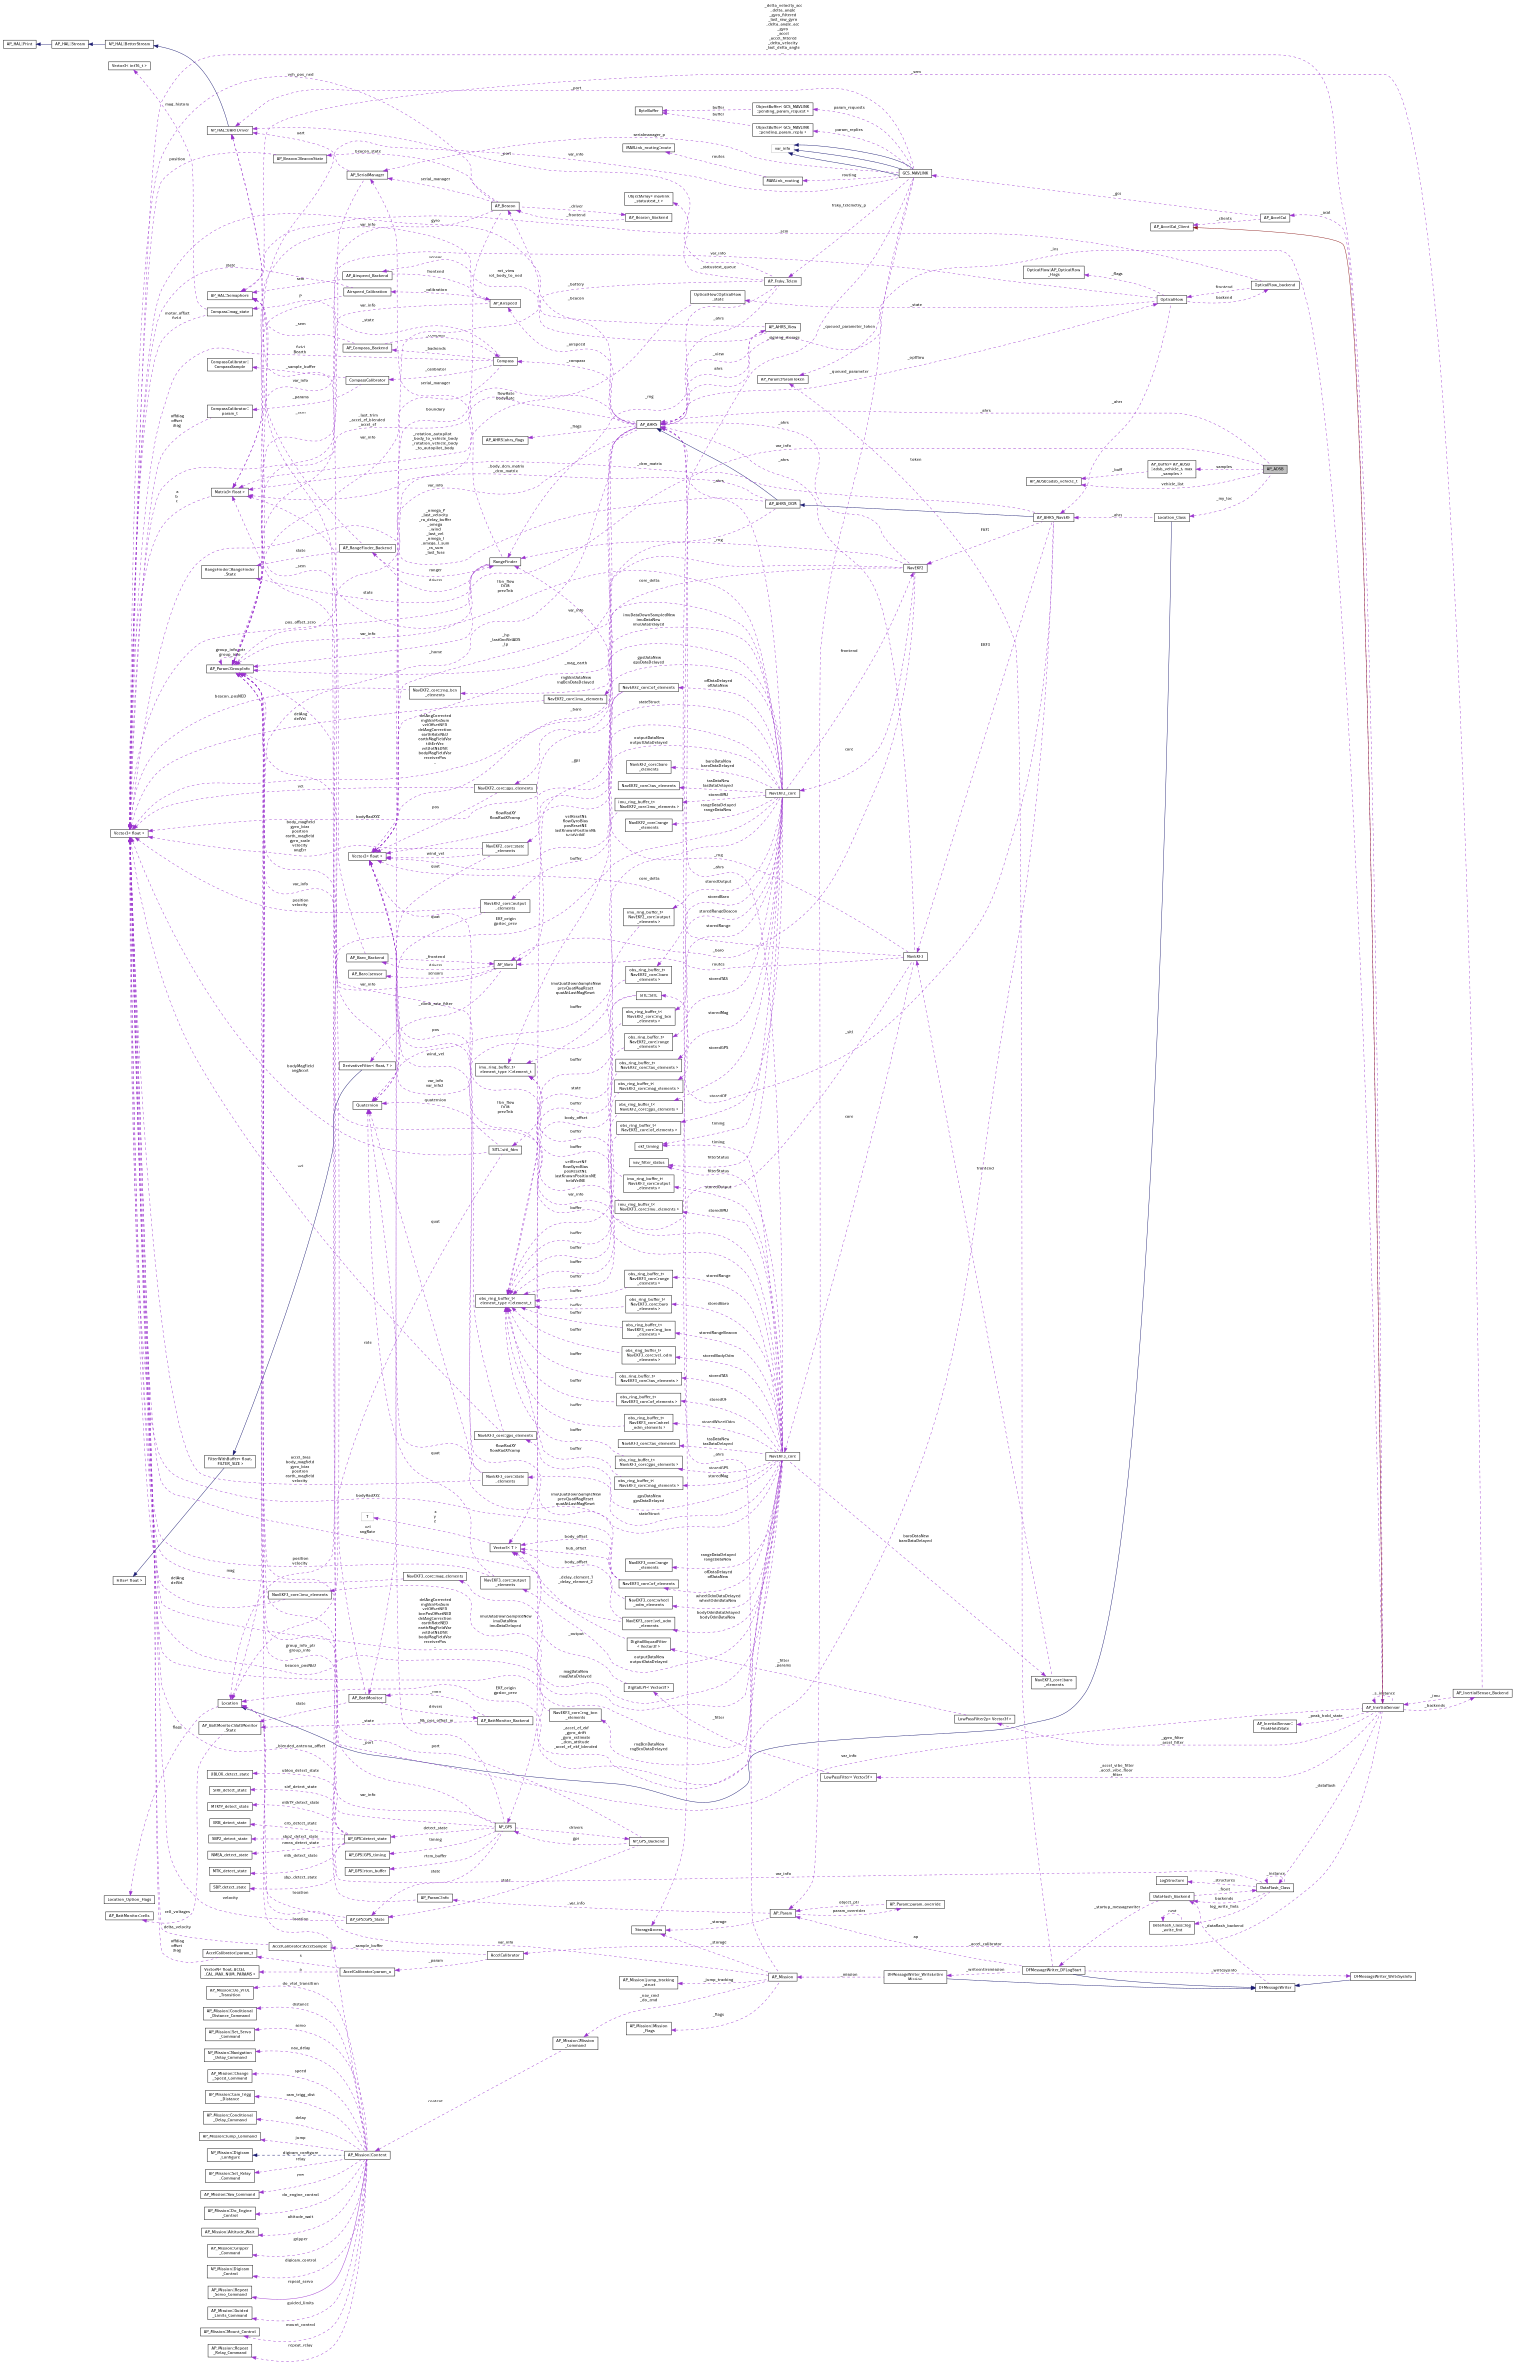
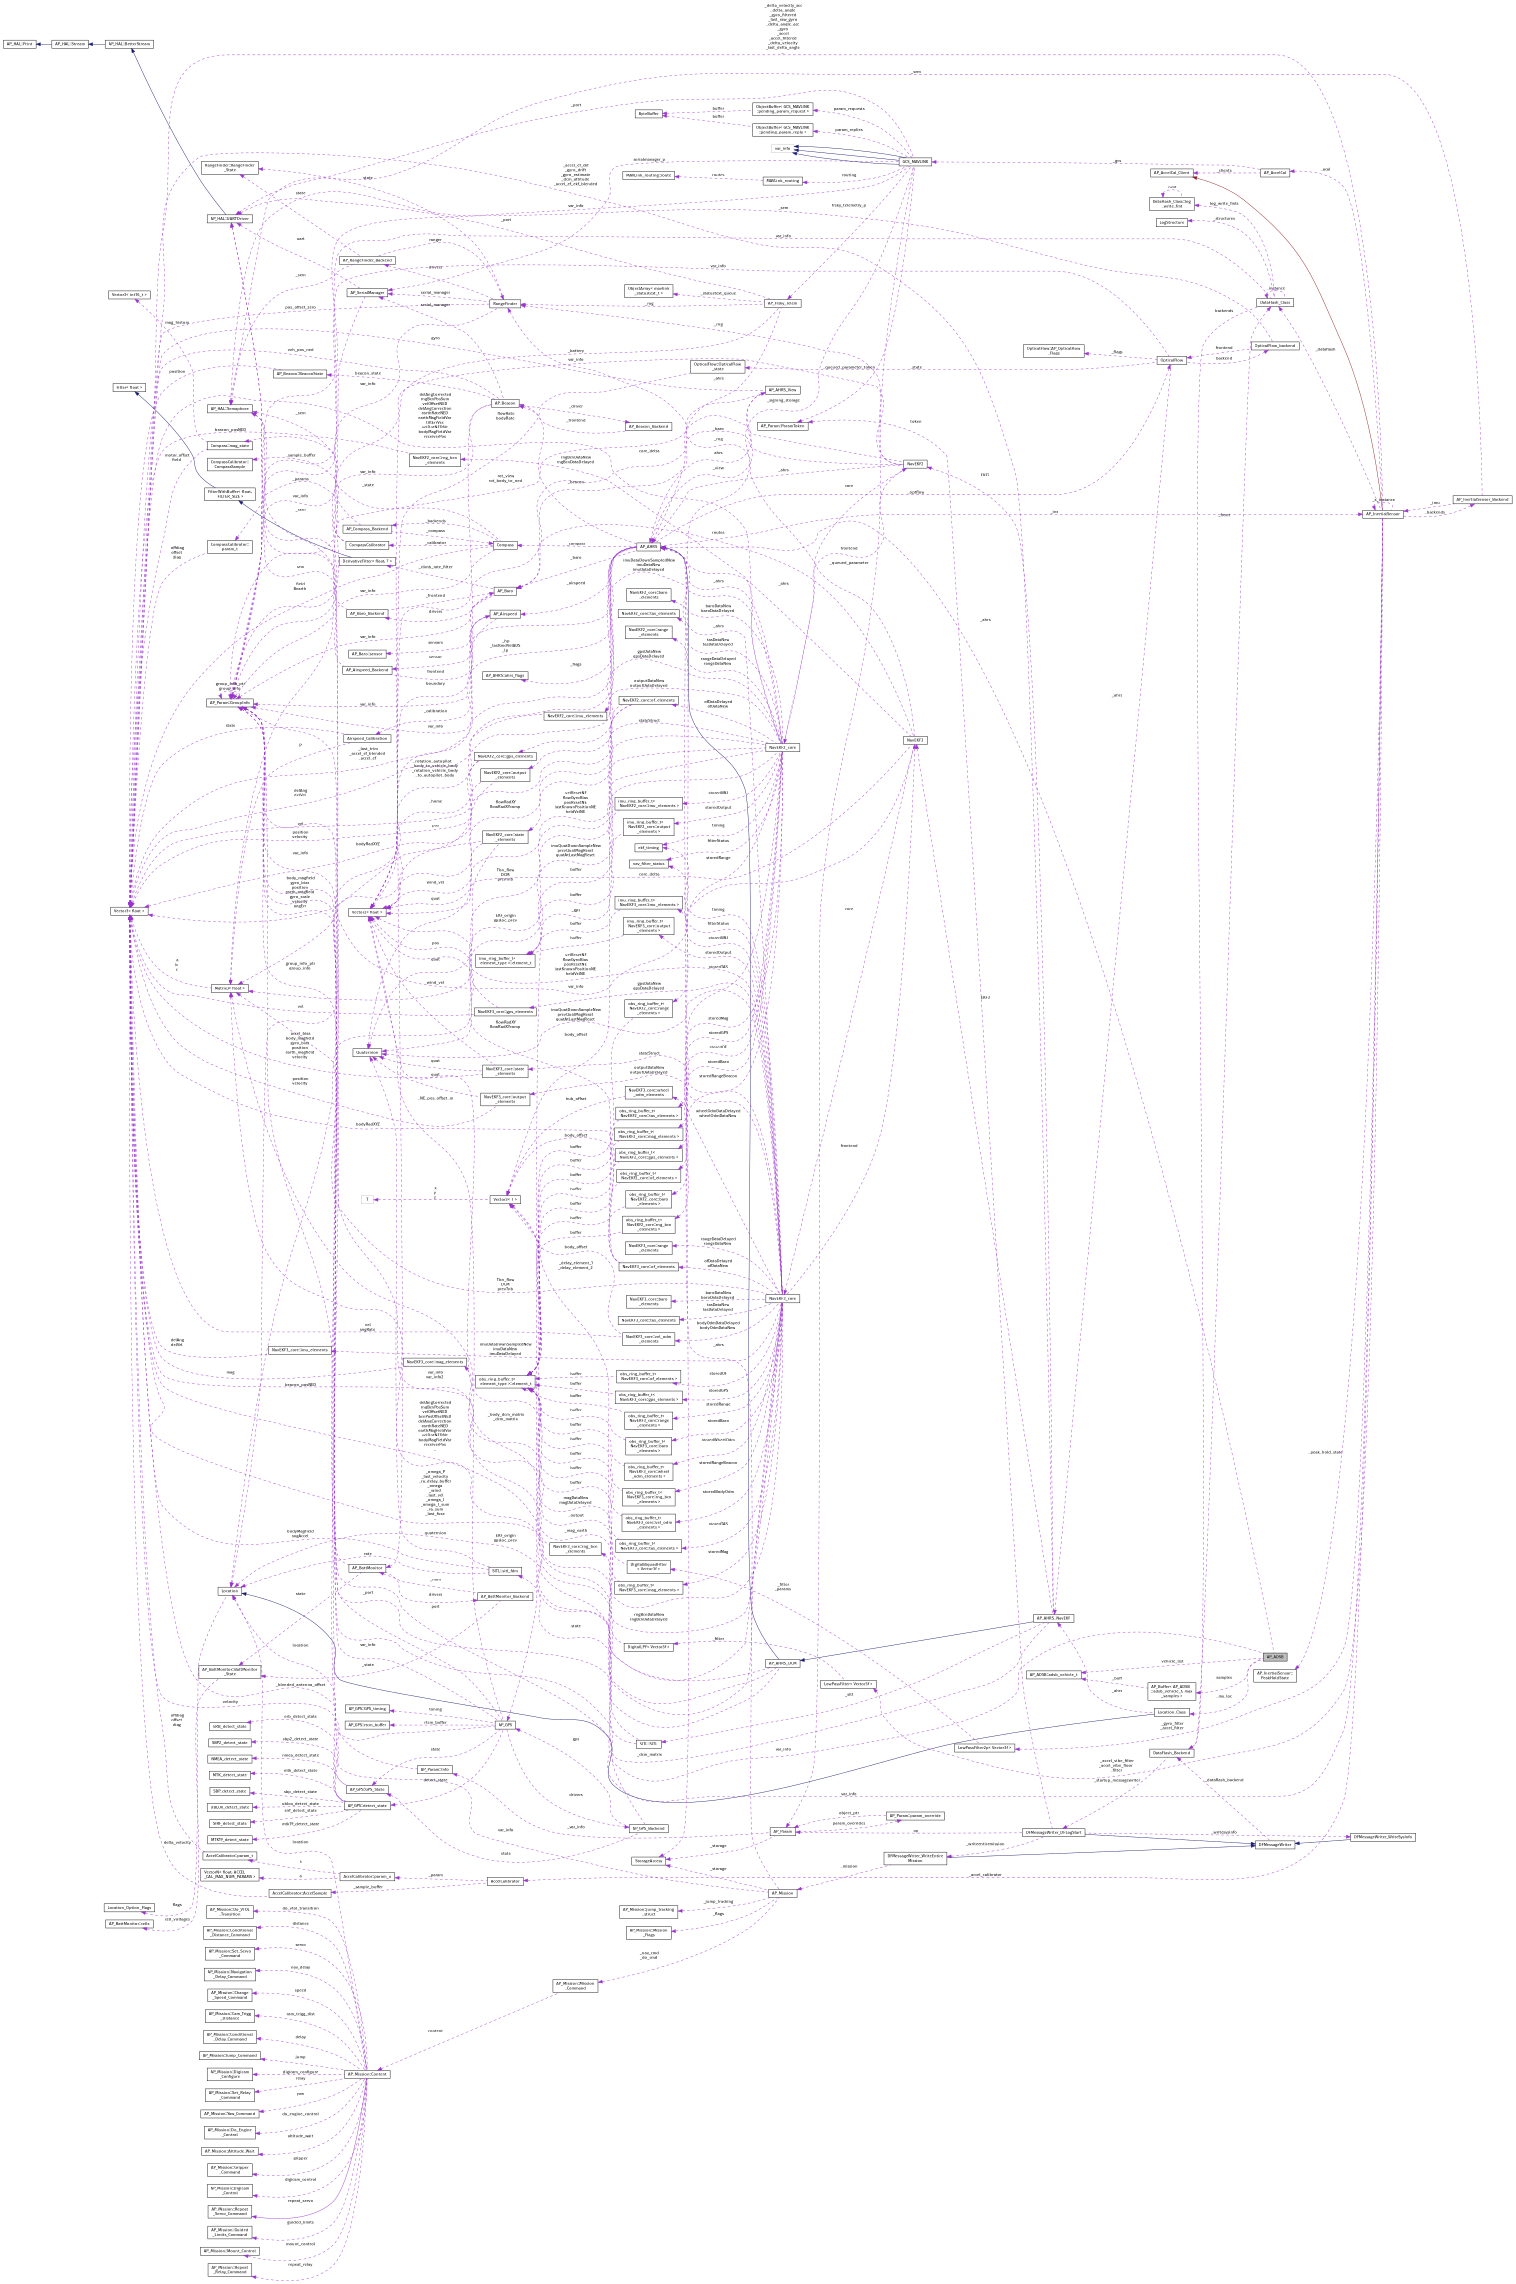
edge "NavEKF3_core::baro _elements" -> "NavEKF3": now "NavEKF3_core" -> "NavEKF3"
edge "AP_Mission::Content" -> "AP_Mission::Digicam _Configure": color midnightblue -> darkorchid3
